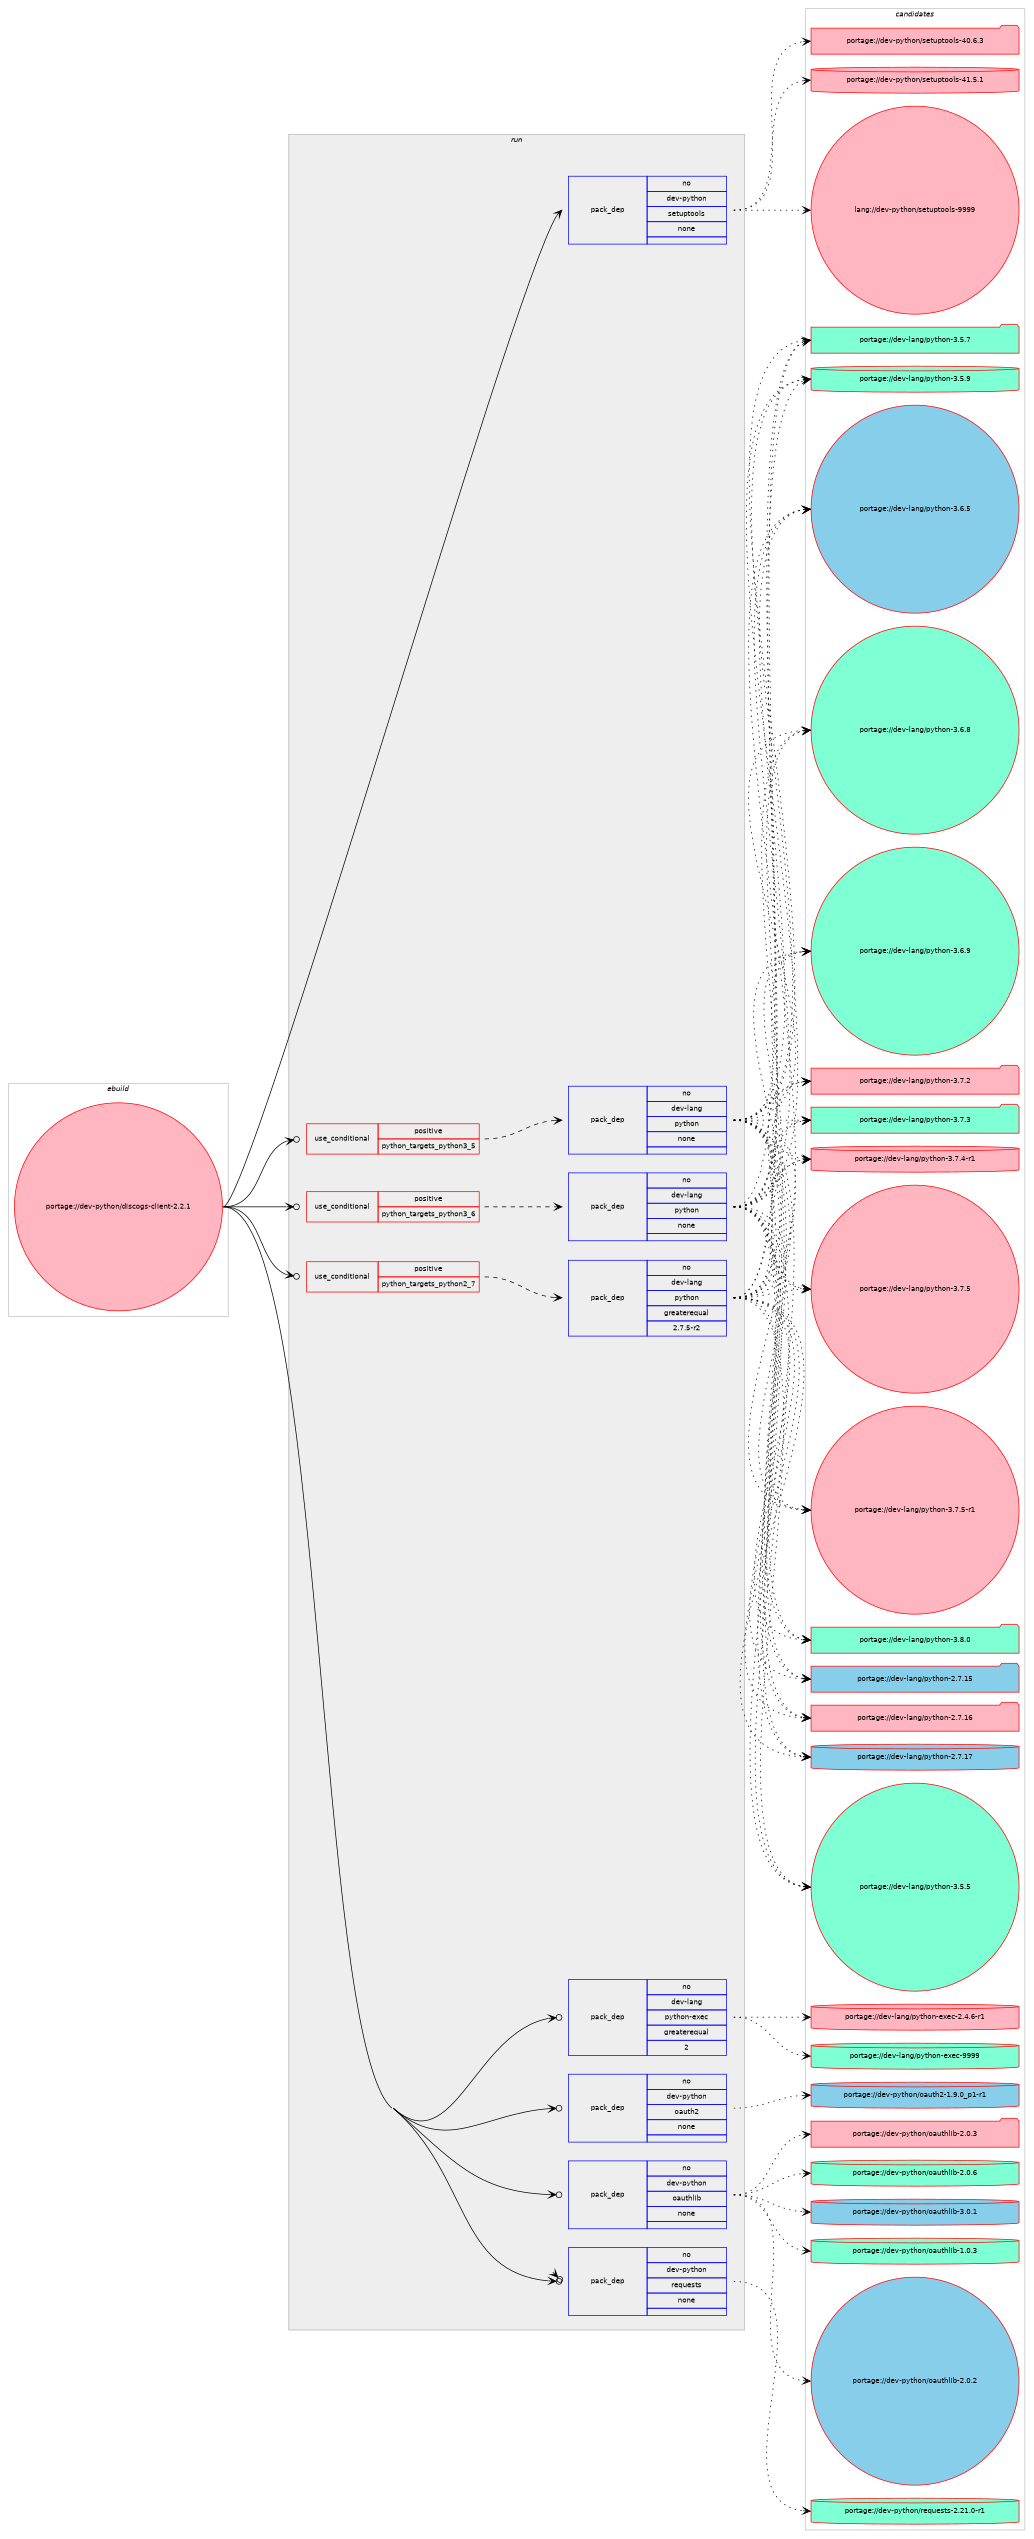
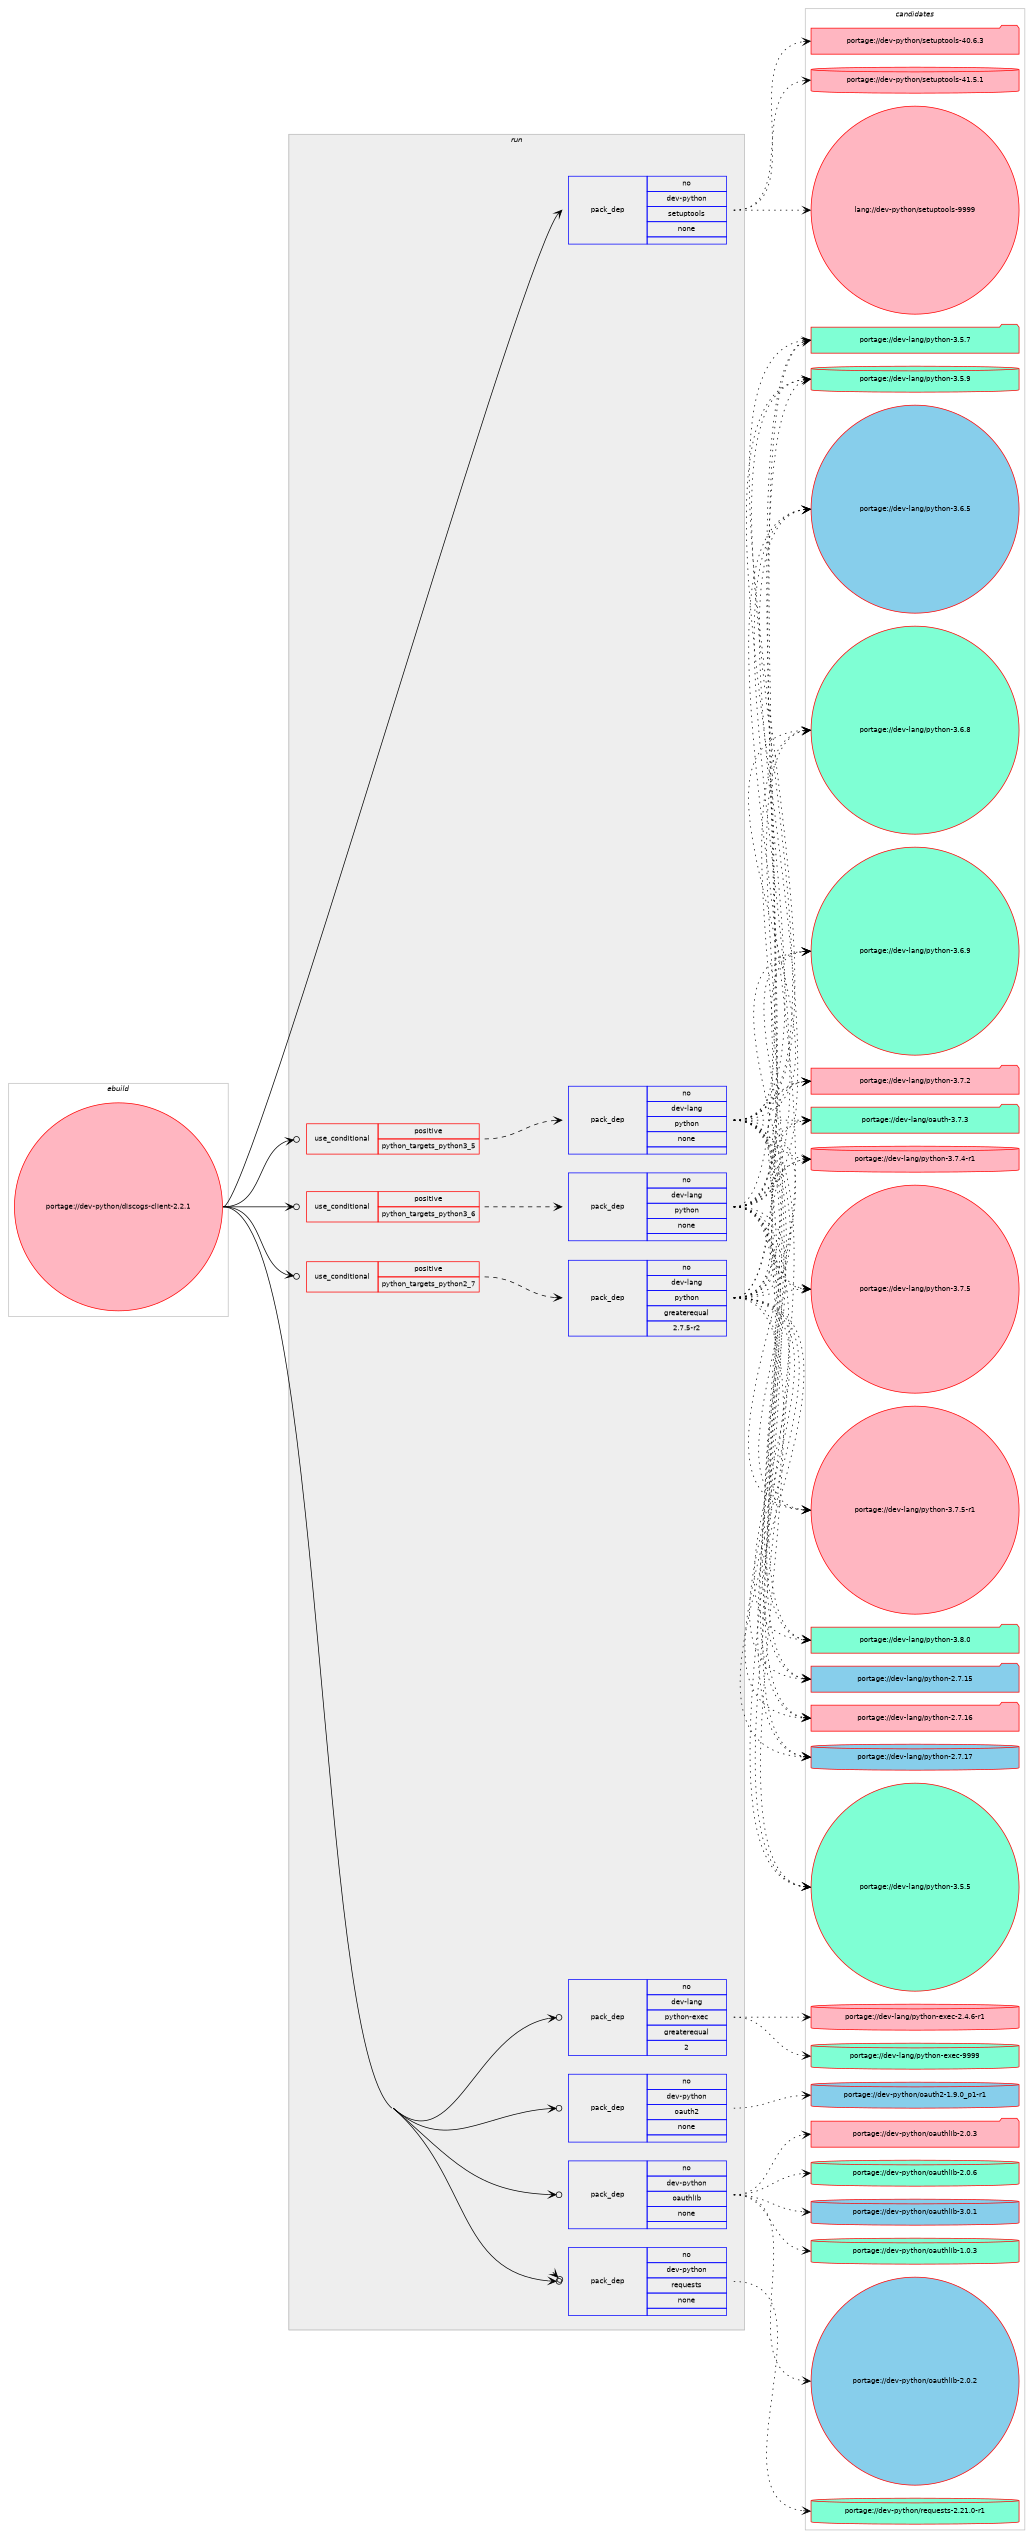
node "portage://dev-lang/python-3.7.3": label "portage://dev-lang/python-3.7.3" -> "portage://dev-lang/oauth-3.7.3"
